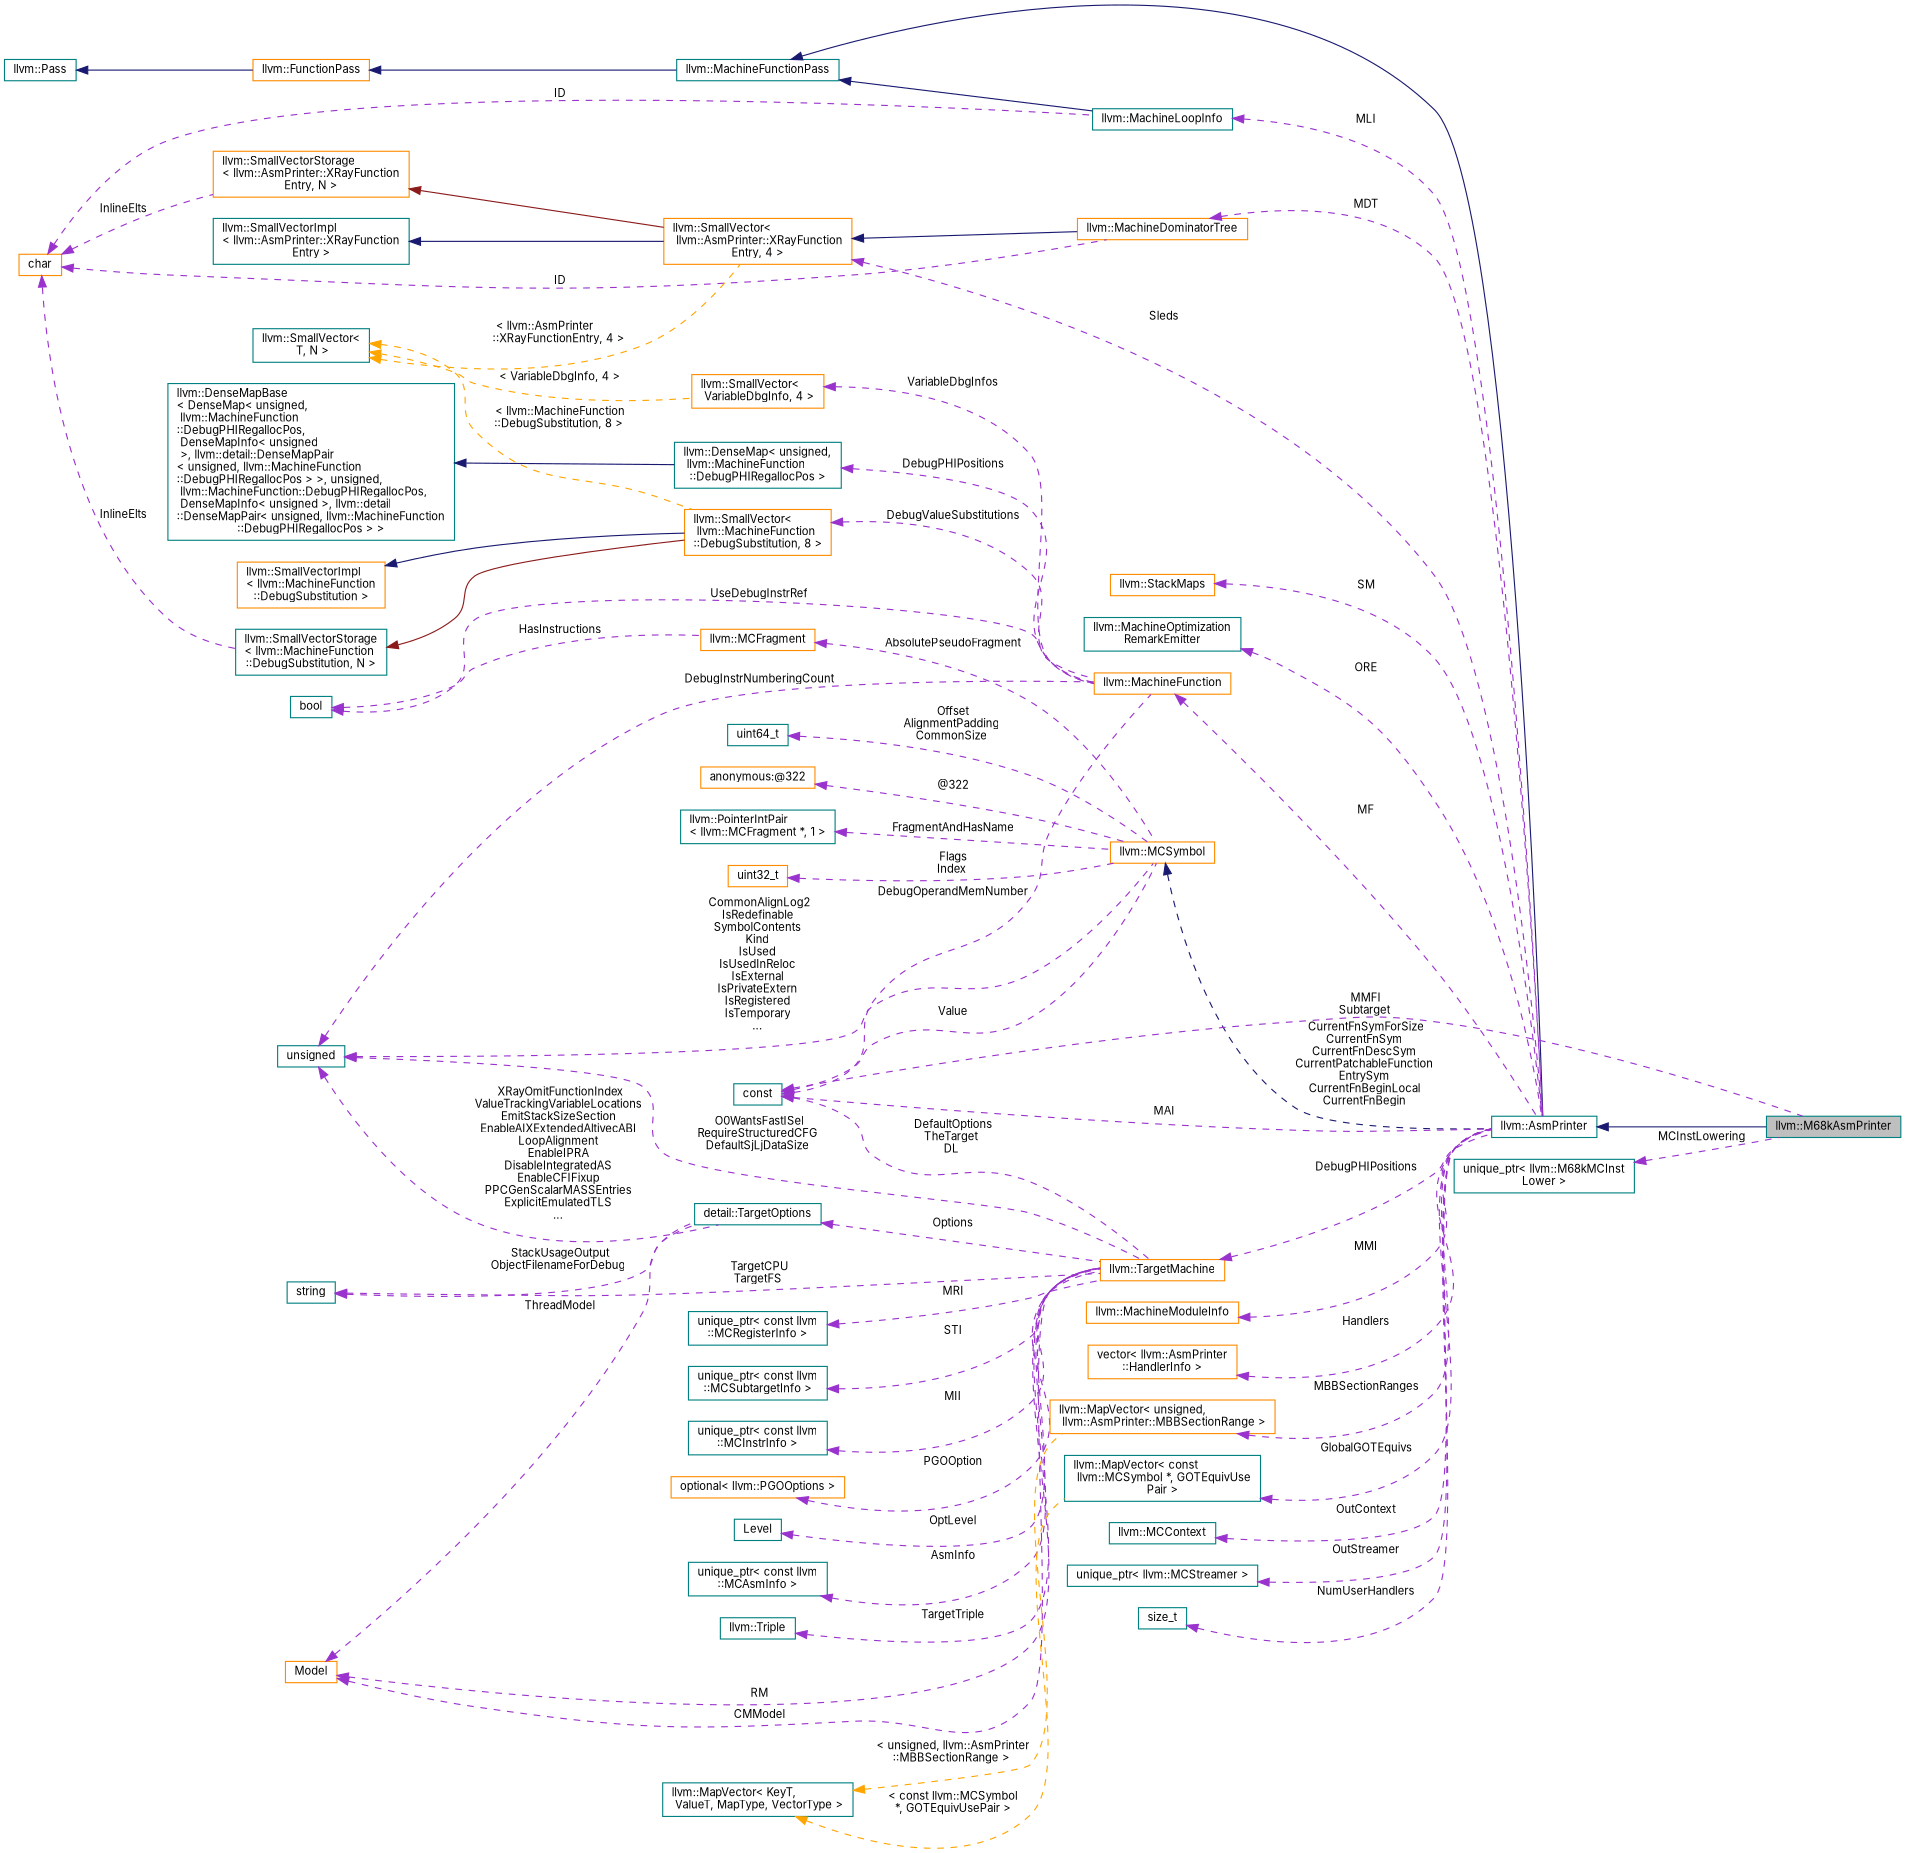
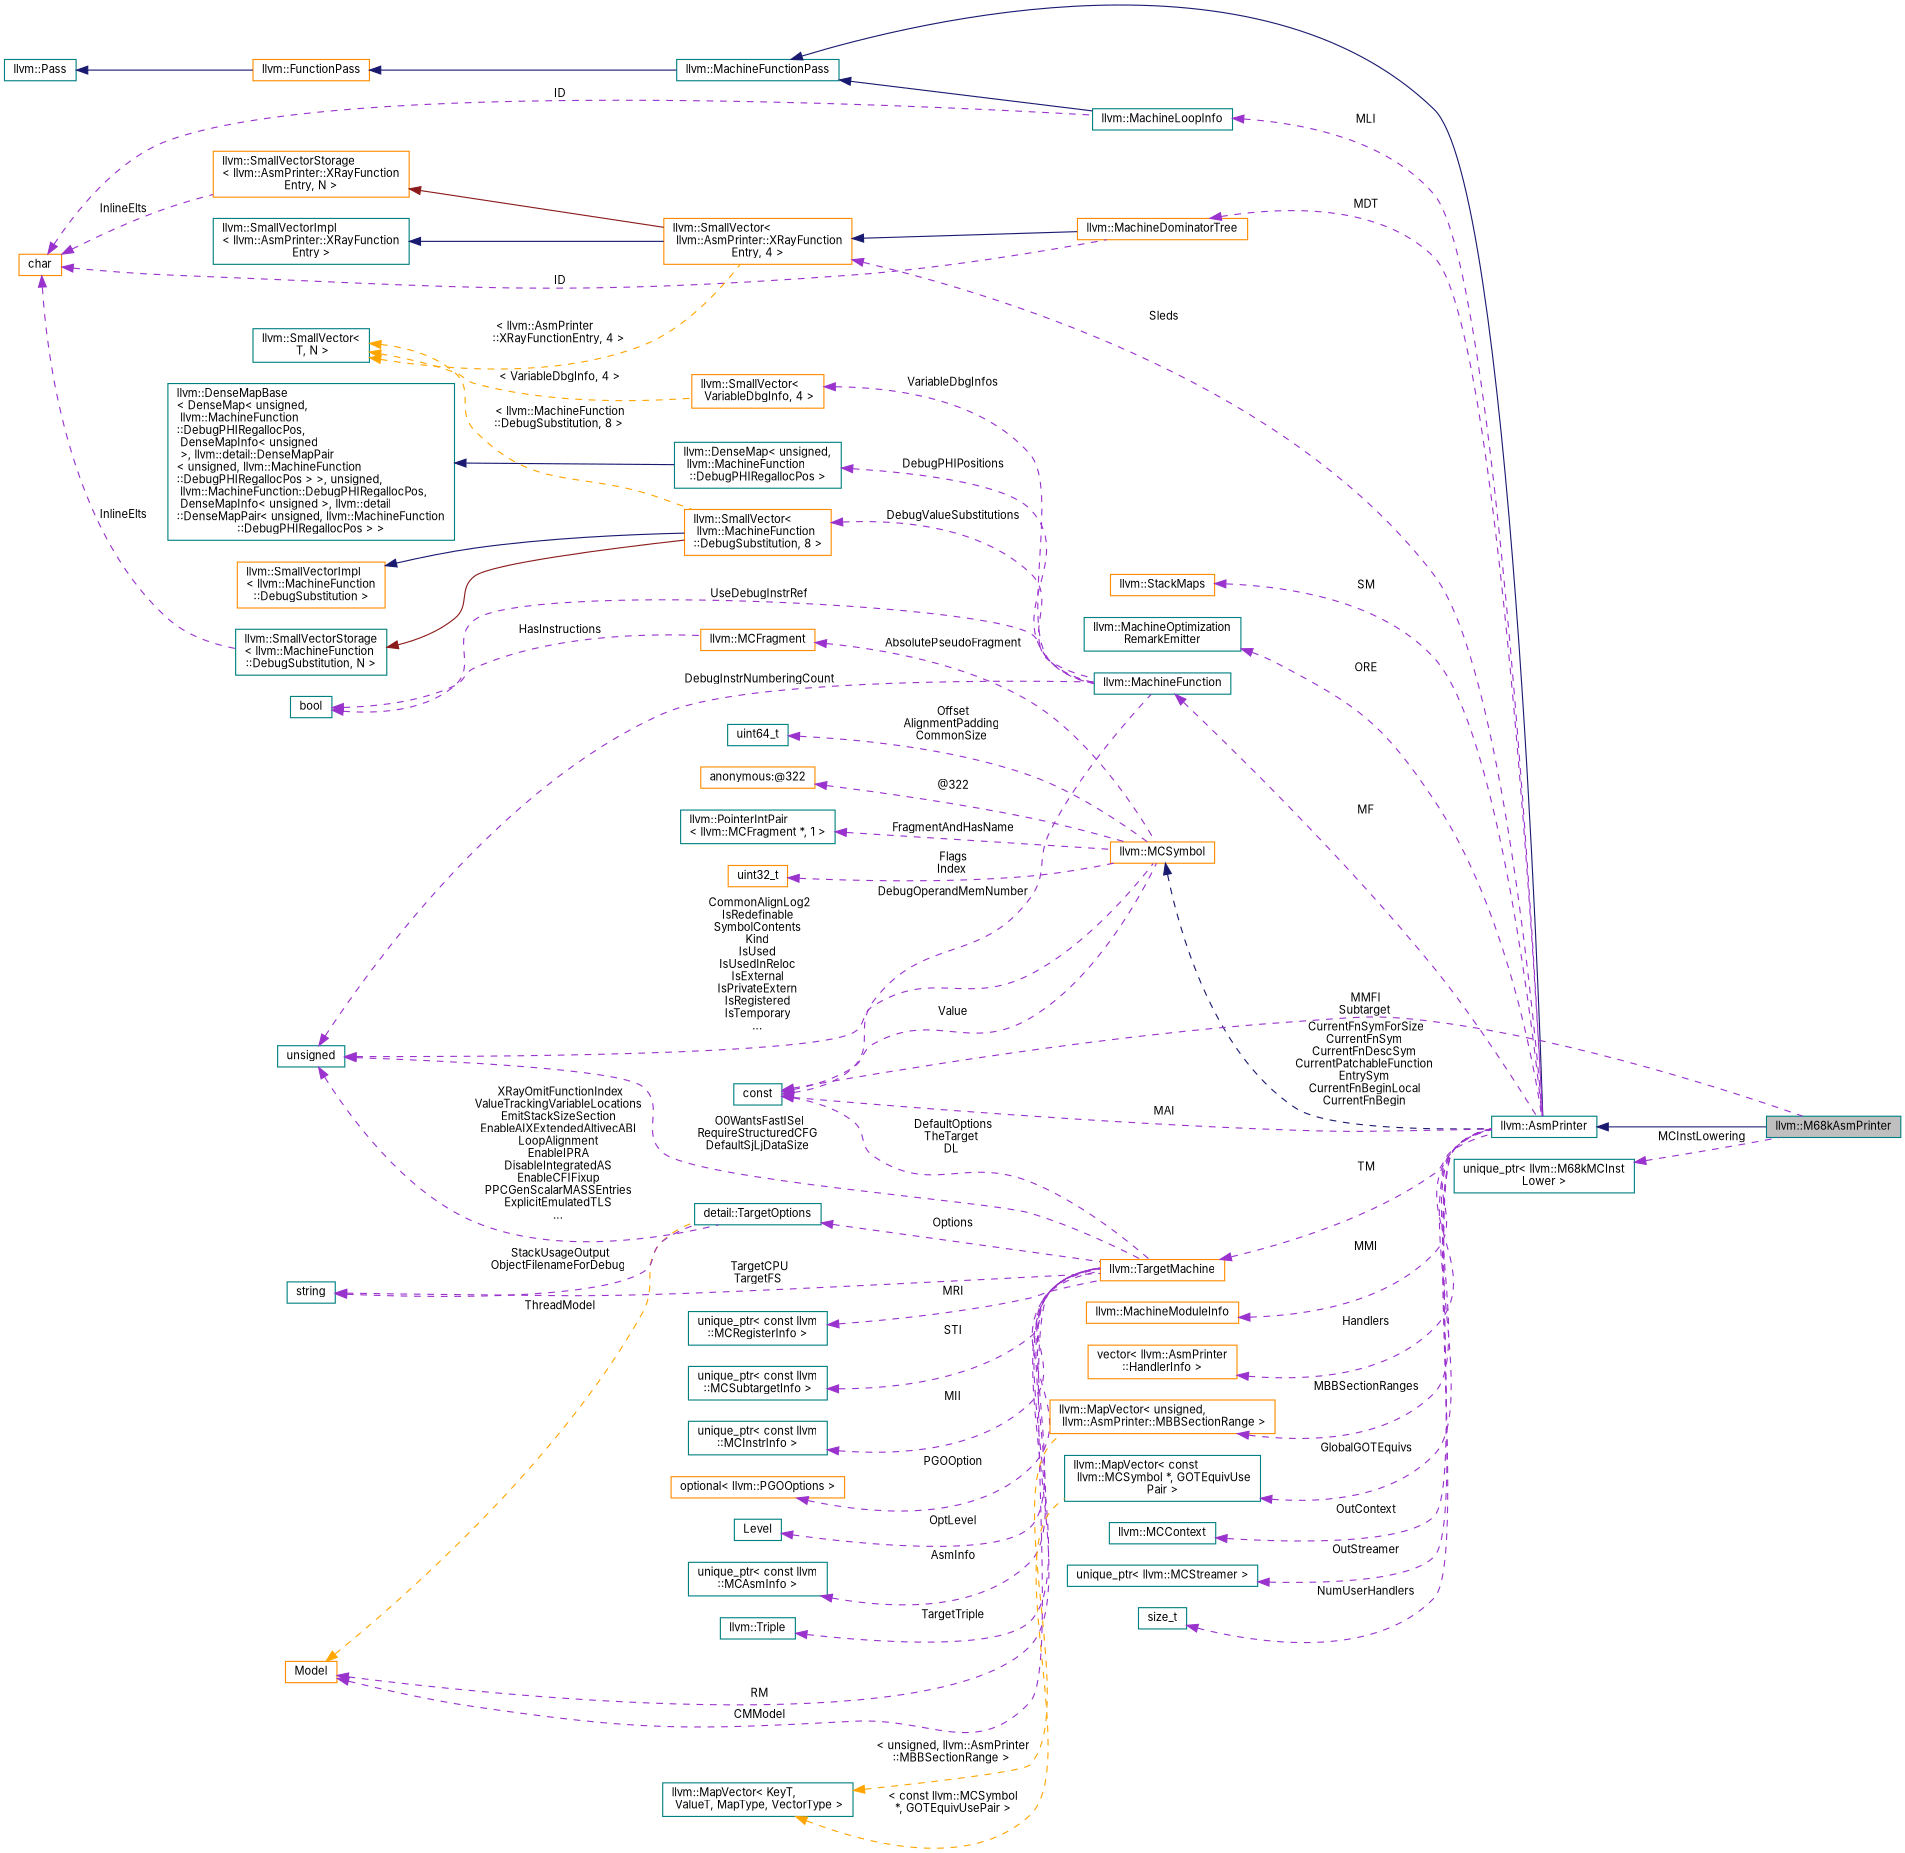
node "llvm::MachineFunction": color darkorange -> teal
edge "llvm::AsmPrinter" -> "llvm::TargetMachine": label " DebugPHIPositions" -> " TM"
edge "detail::TargetOptions" -> "Model": color darkorchid3 -> orange
